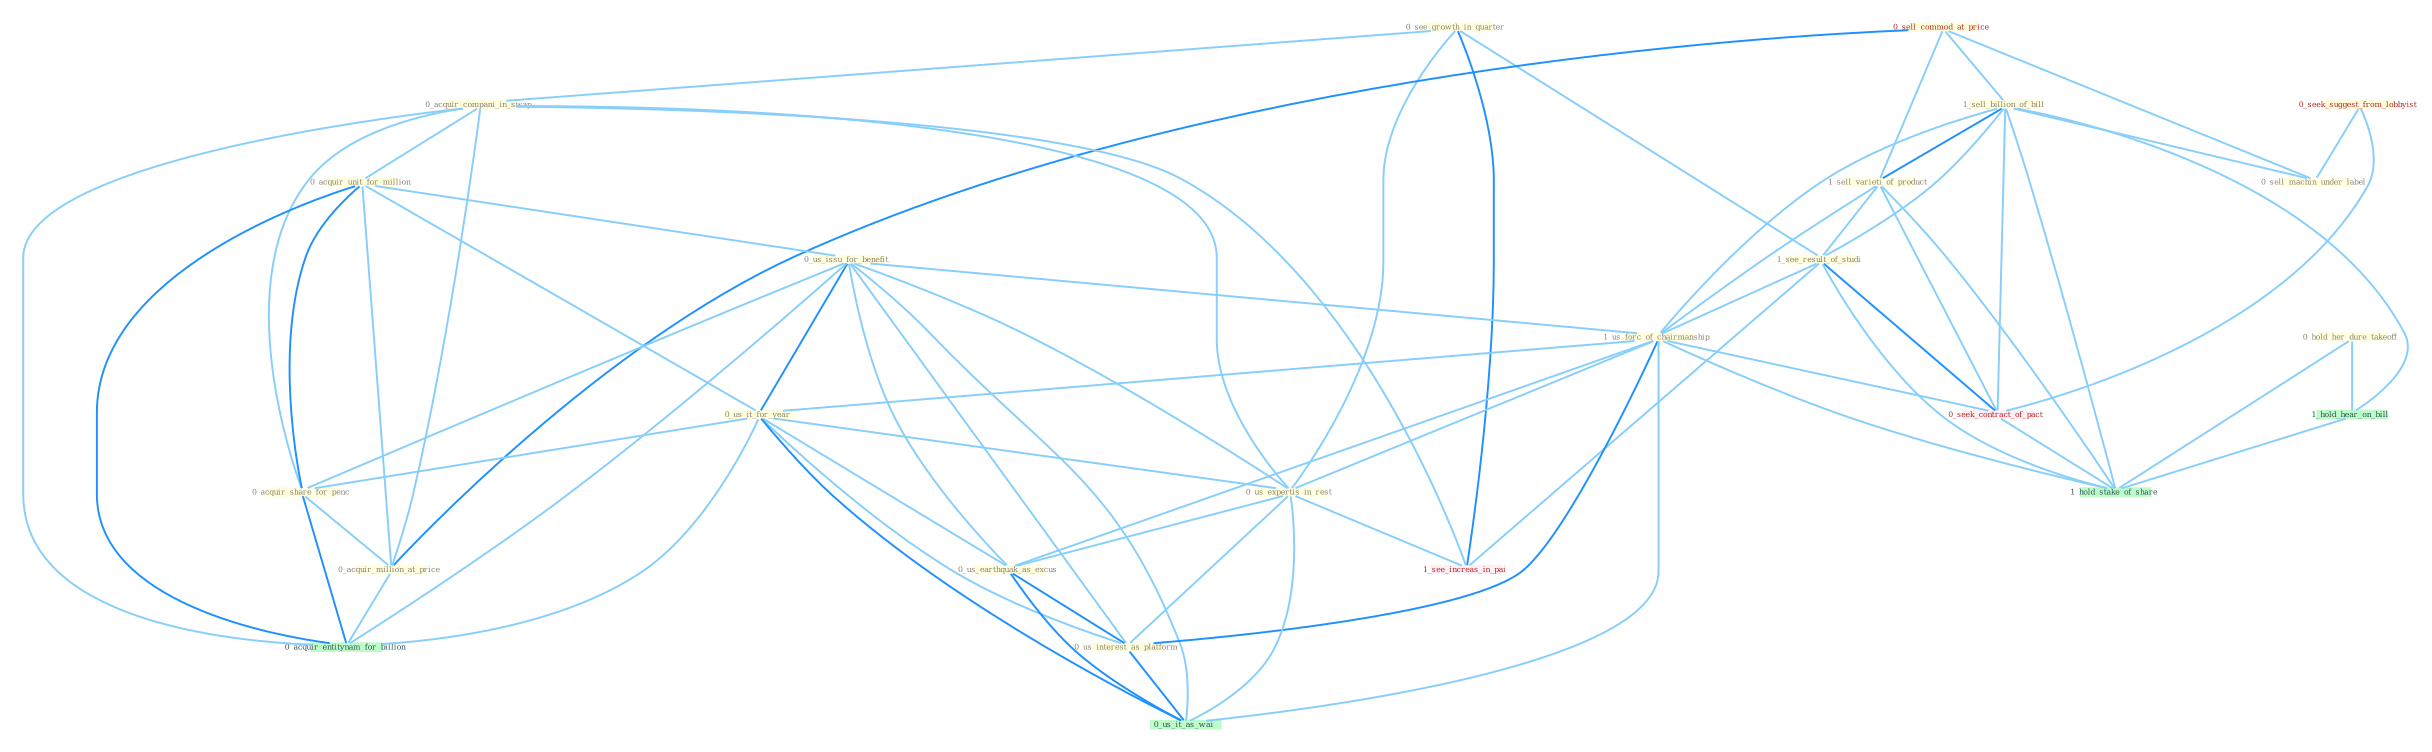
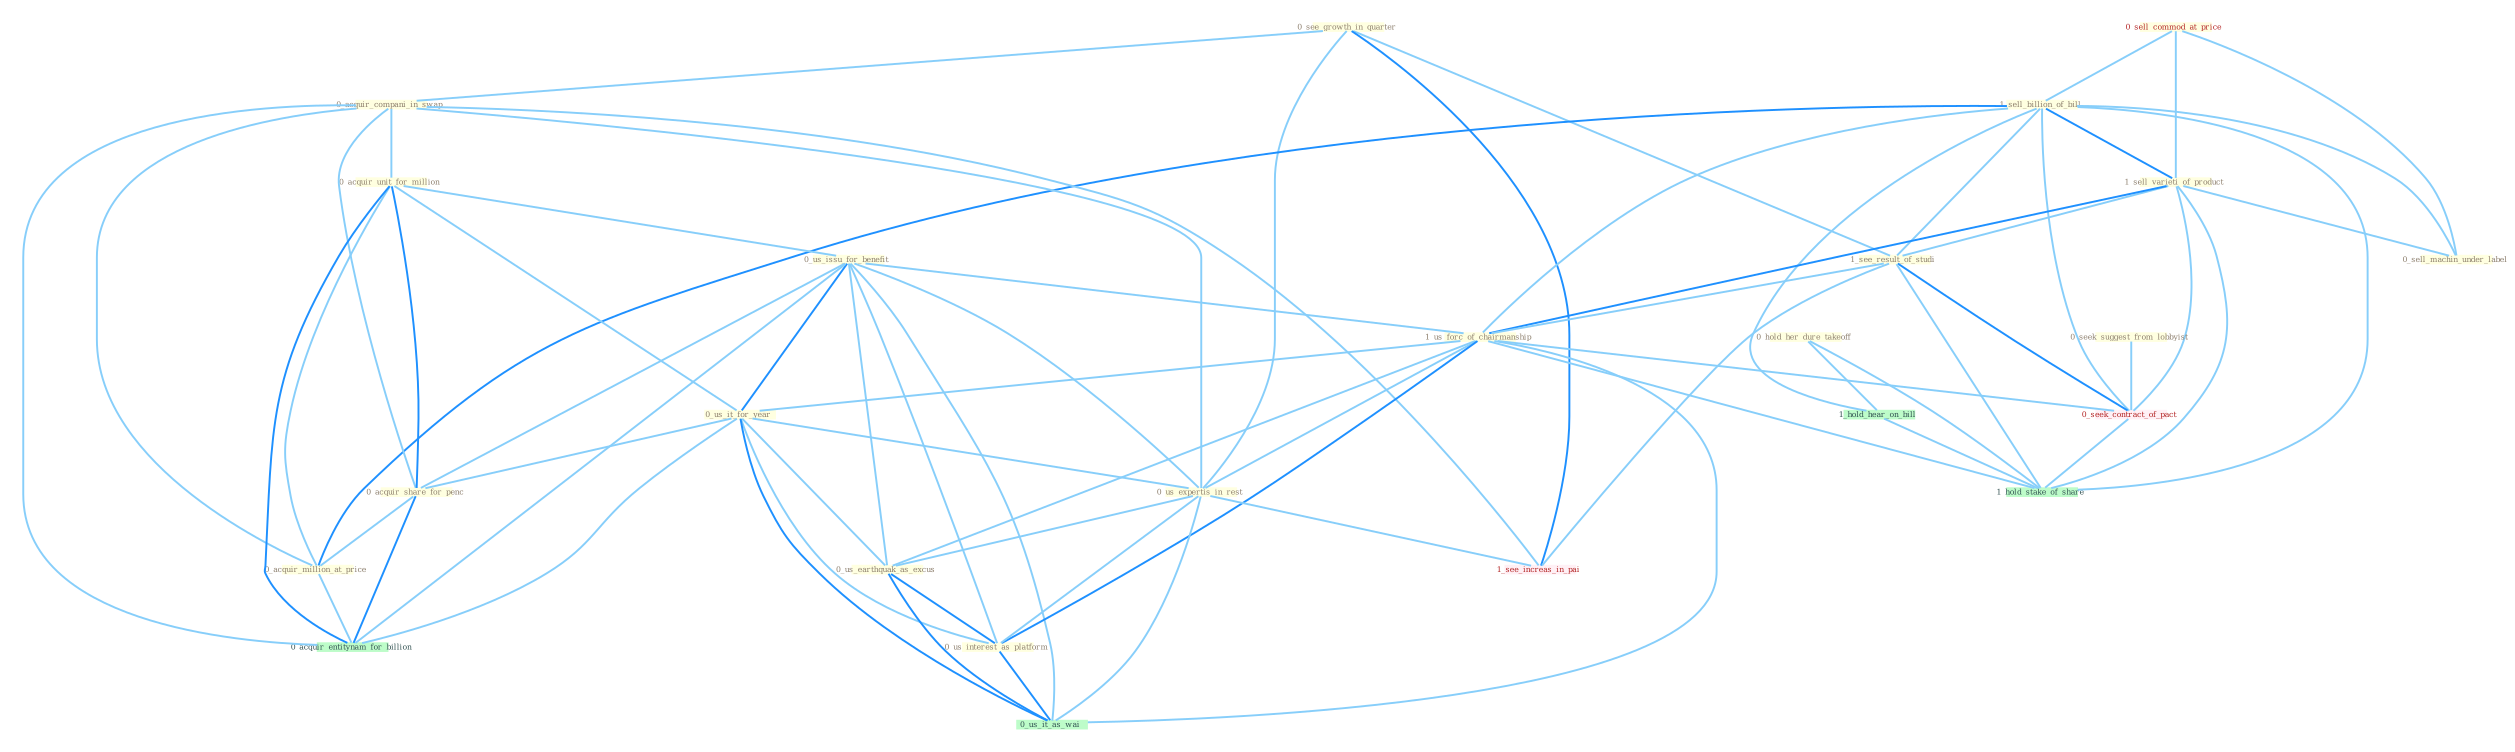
node "0_seek_suggest_from_lobbyist": fontcolor #b22222 -> #8b7d6b
edge "0_sell_commod_at_price" -- "0_acquir_million_at_price": now "1_sell_billion_of_bill" -- "0_acquir_million_at_price"
edge "0_seek_suggest_from_lobbyist" -- "0_sell_machin_under_label": now "1_sell_varieti_of_product" -- "0_sell_machin_under_label"
edge "1_sell_varieti_of_product" -- "1_us_forc_of_chairmanship": color #87cefa -> #1e90ff
